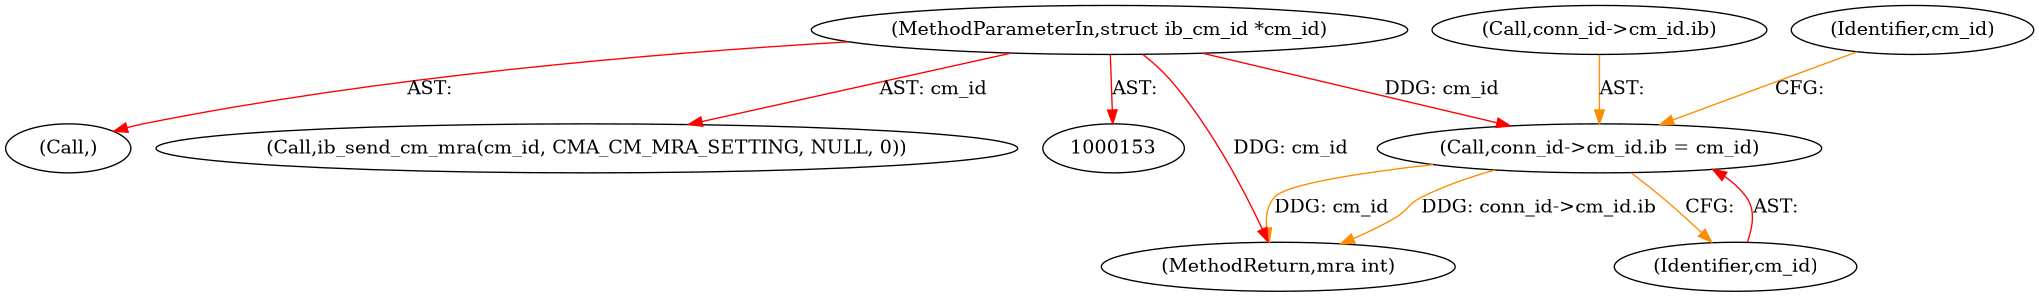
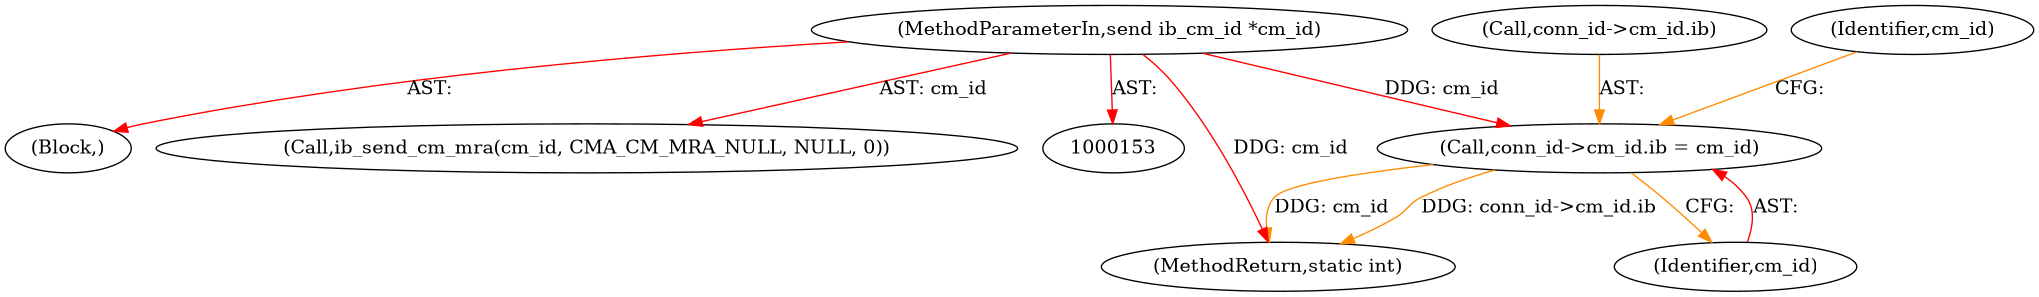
node "(MethodParameterIn,struct ib_cm_id *cm_id)": label "(MethodParameterIn,struct ib_cm_id *cm_id)" -> "(MethodParameterIn,send ib_cm_id *cm_id)"
node "(Call,)": label "(Call,)" -> "(Block,)"
node "(Call,ib_send_cm_mra(cm_id, CMA_CM_MRA_SETTING, NULL, 0))": label "(Call,ib_send_cm_mra(cm_id, CMA_CM_MRA_SETTING, NULL, 0))" -> "(Call,ib_send_cm_mra(cm_id, CMA_CM_MRA_NULL, NULL, 0))"
node "(MethodReturn,mra int)": label "(MethodReturn,mra int)" -> "(MethodReturn,static int)"
